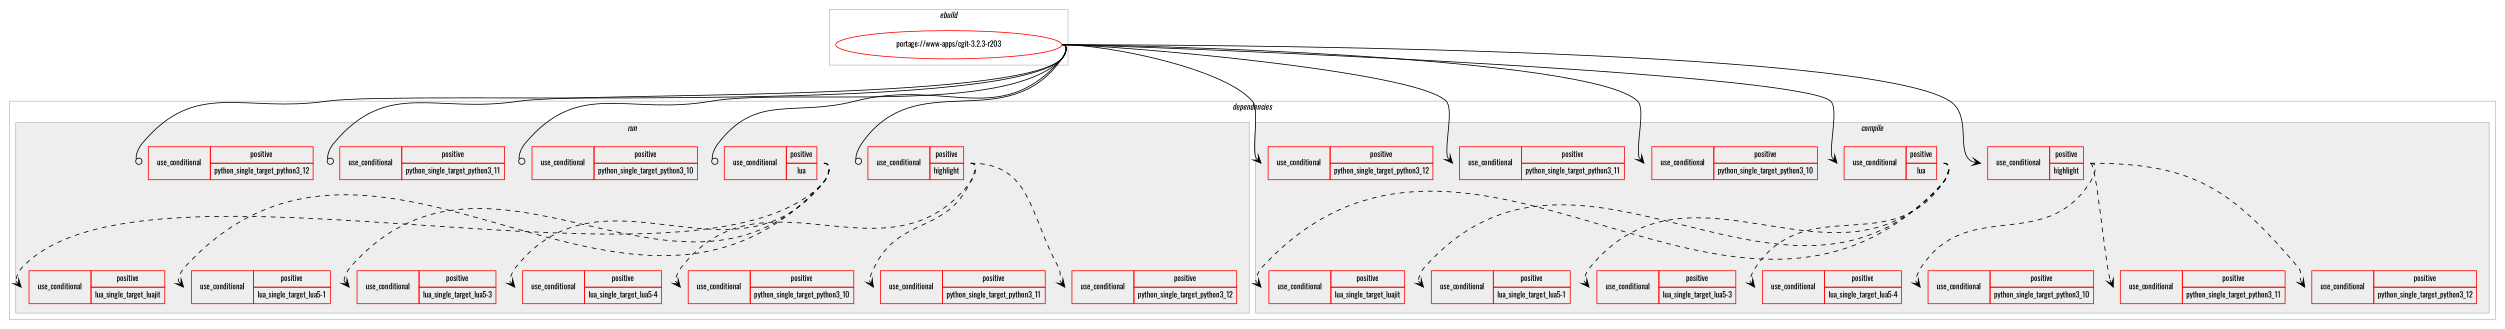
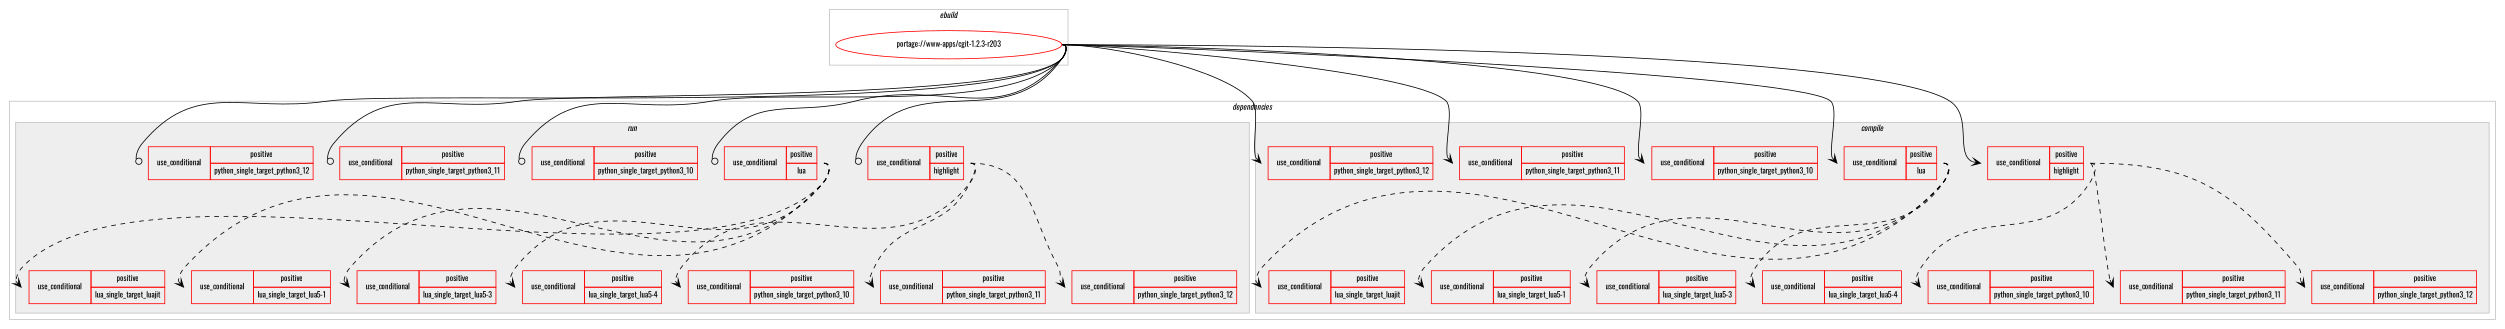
node "portage://www-apps/cgit-3.2.3-r203": label "portage://www-apps/cgit-3.2.3-r203" -> "portage://www-apps/cgit-1.2.3-r203"
